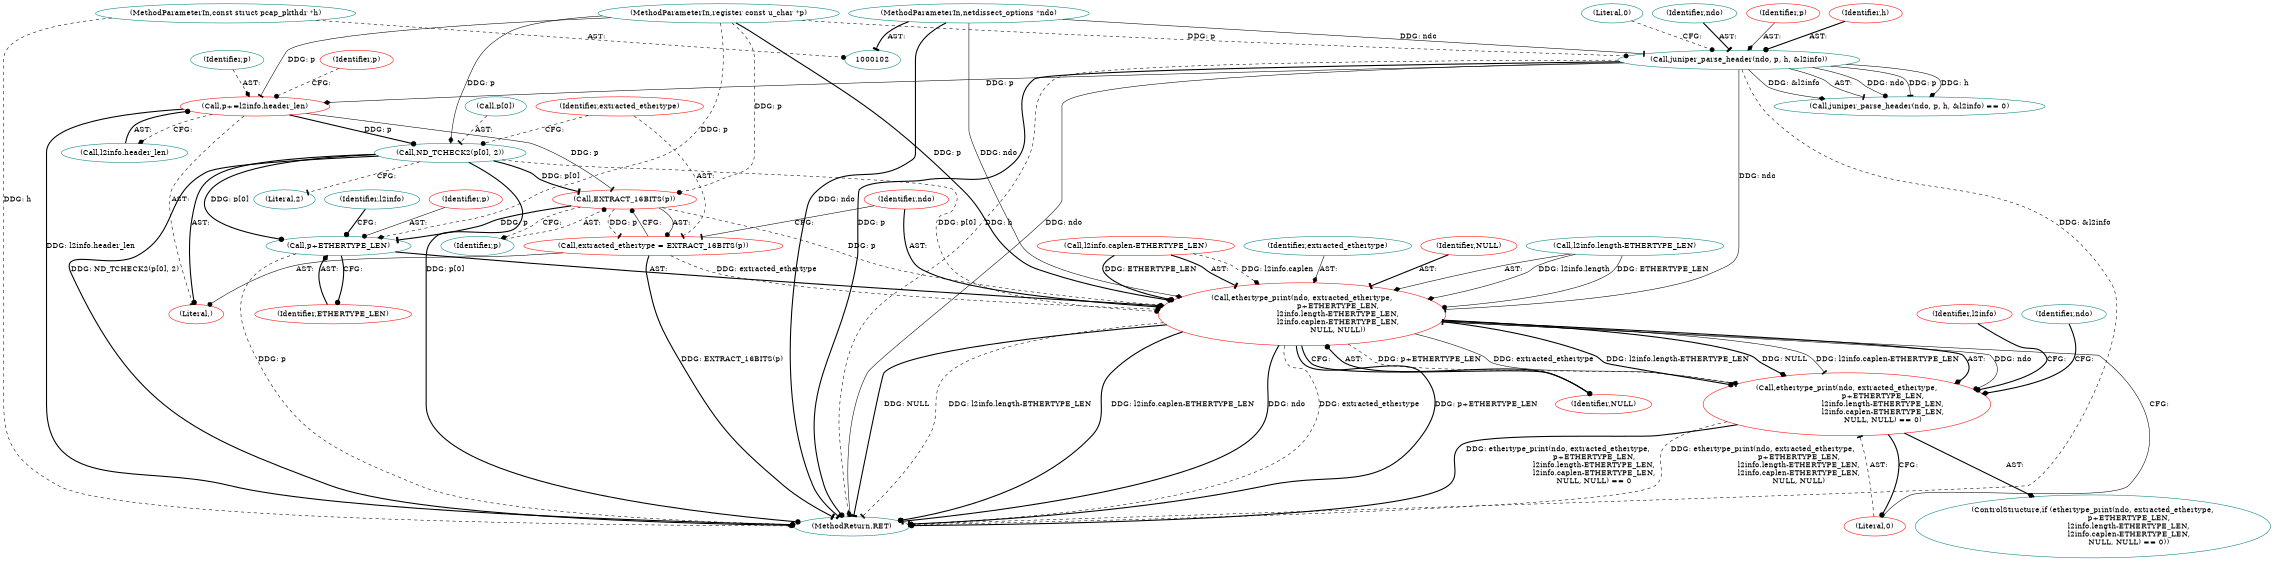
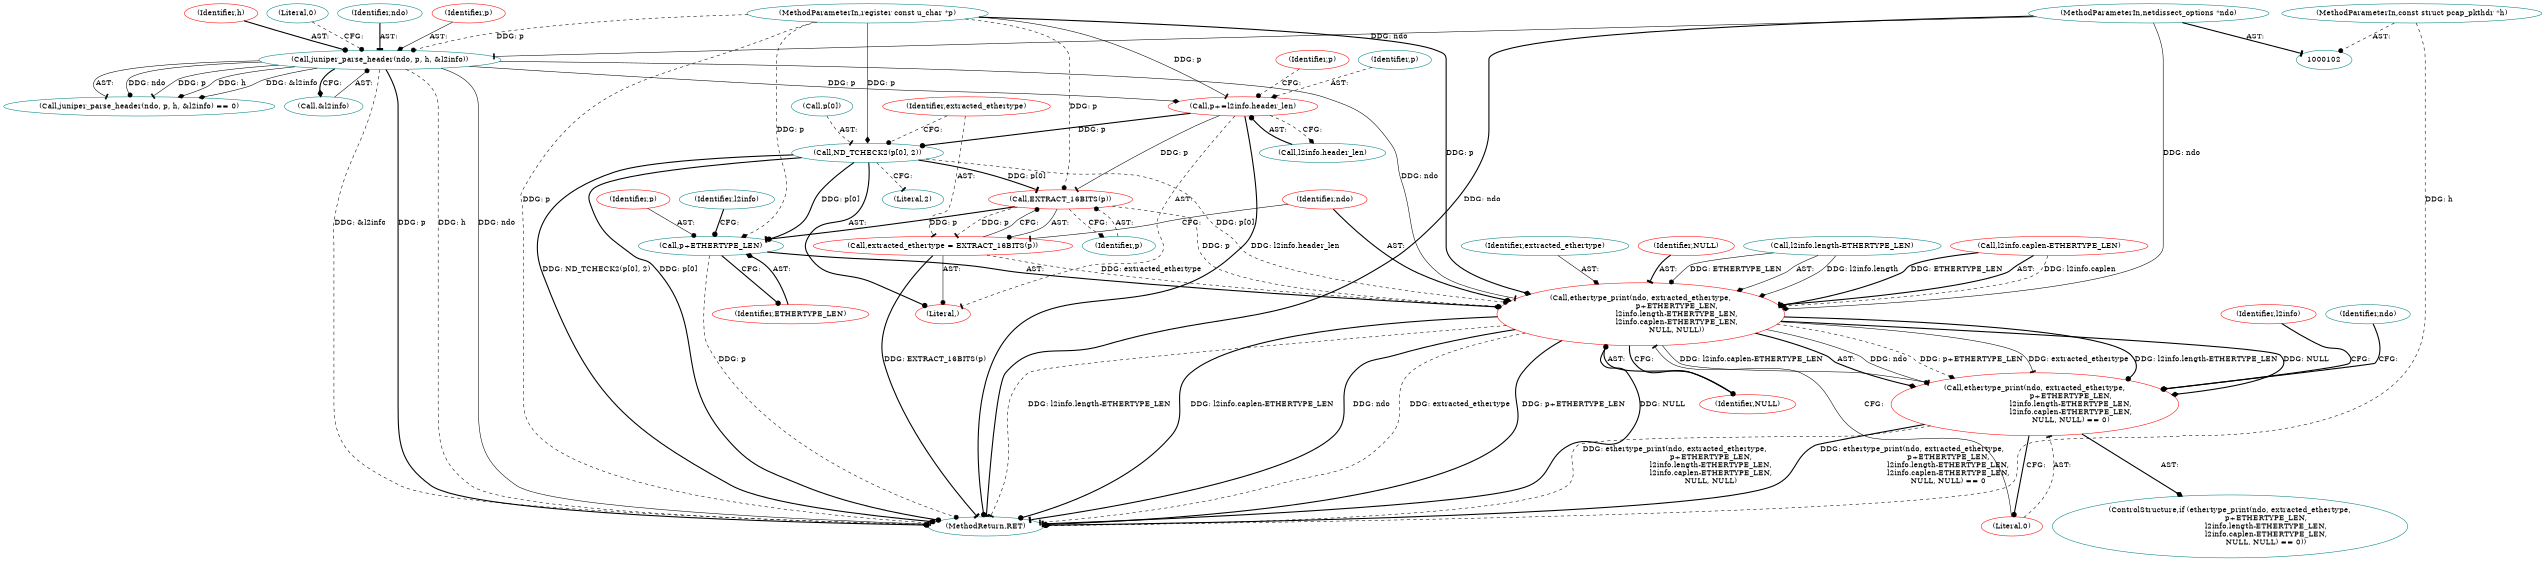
node "(Call,&l2info)": added
edge "(MethodParameterIn,register const u_char *p)" -> "(MethodReturn,RET)": added, label "DDG: p"
